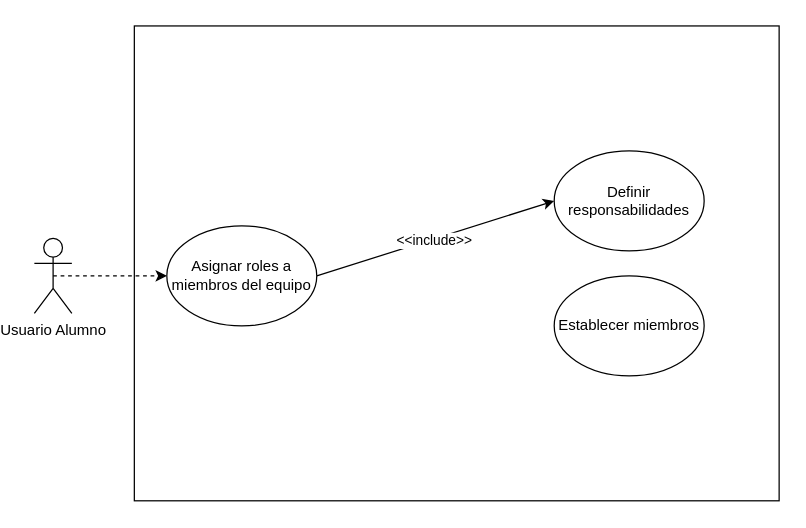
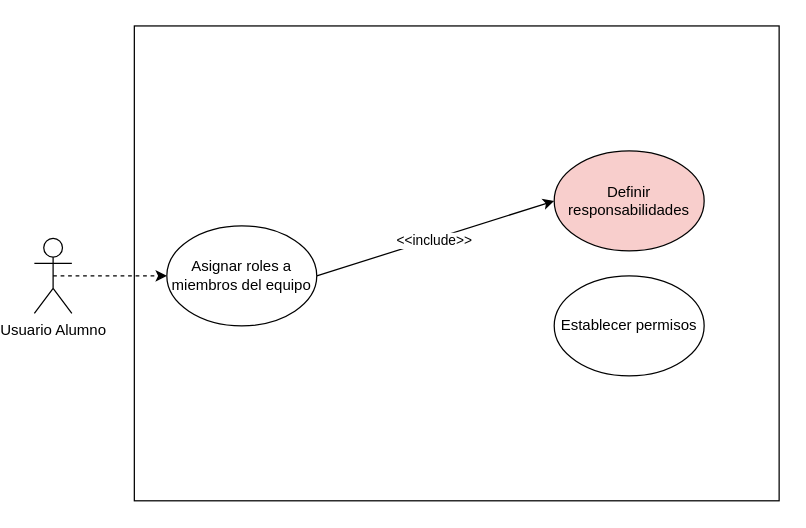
node "Definir responsabilidades": fillcolor #ffffff -> #f8cecc
node "Establecer miembros": label "Establecer miembros" -> "Establecer permisos"
